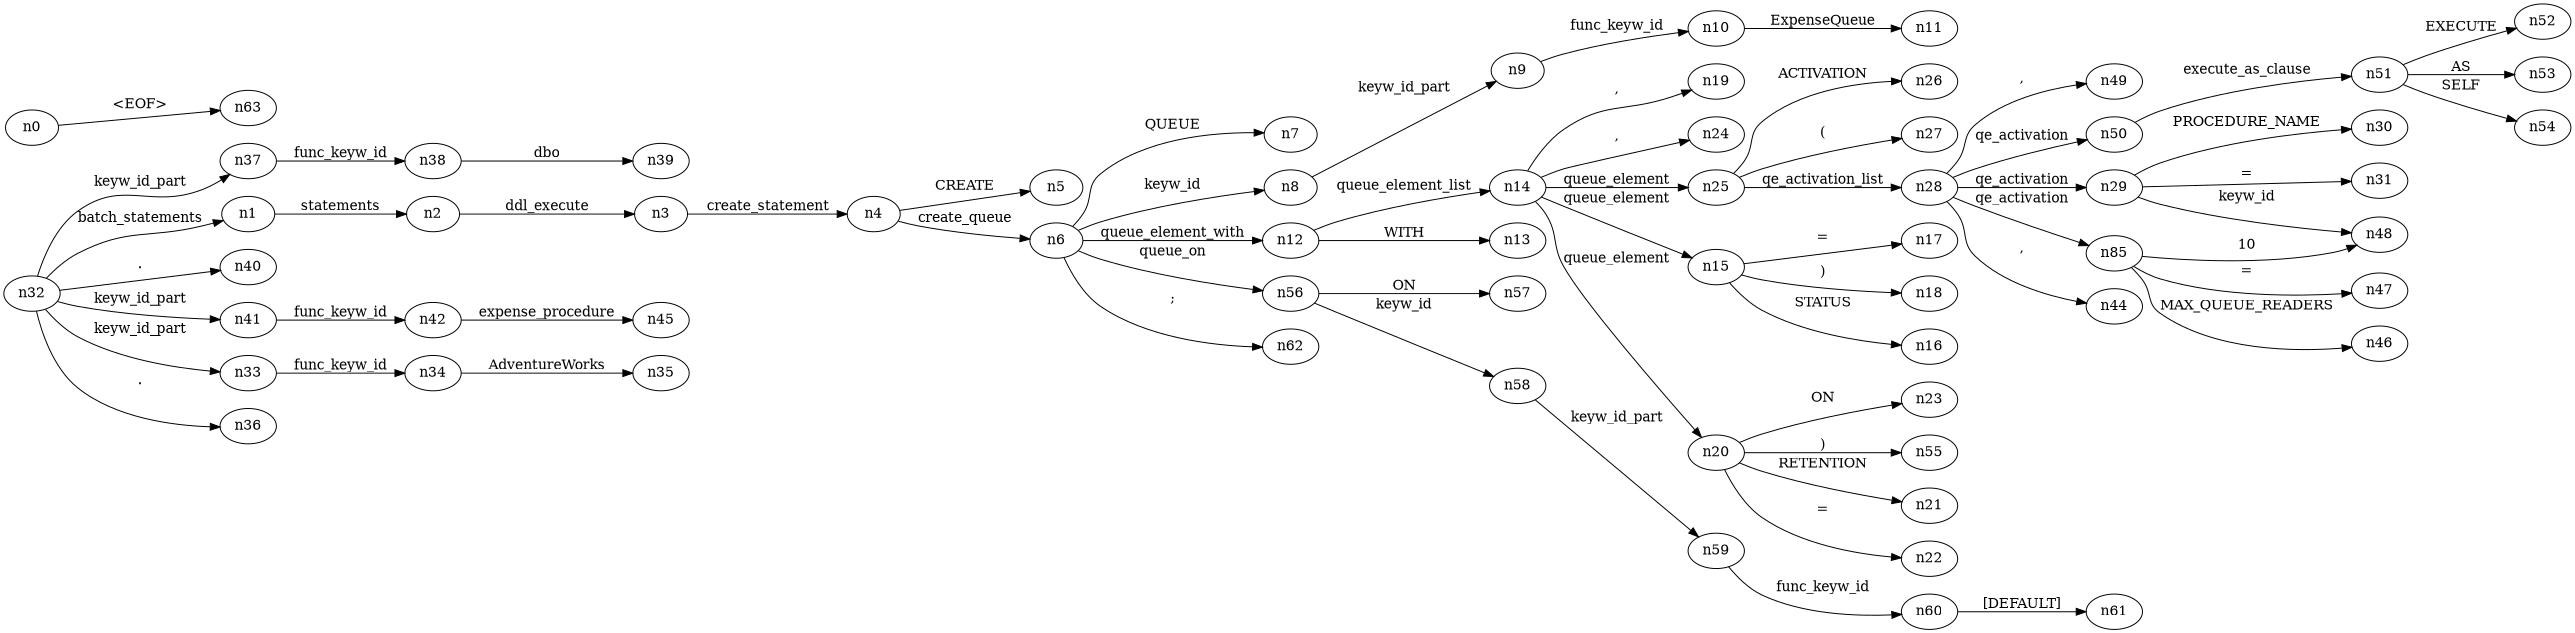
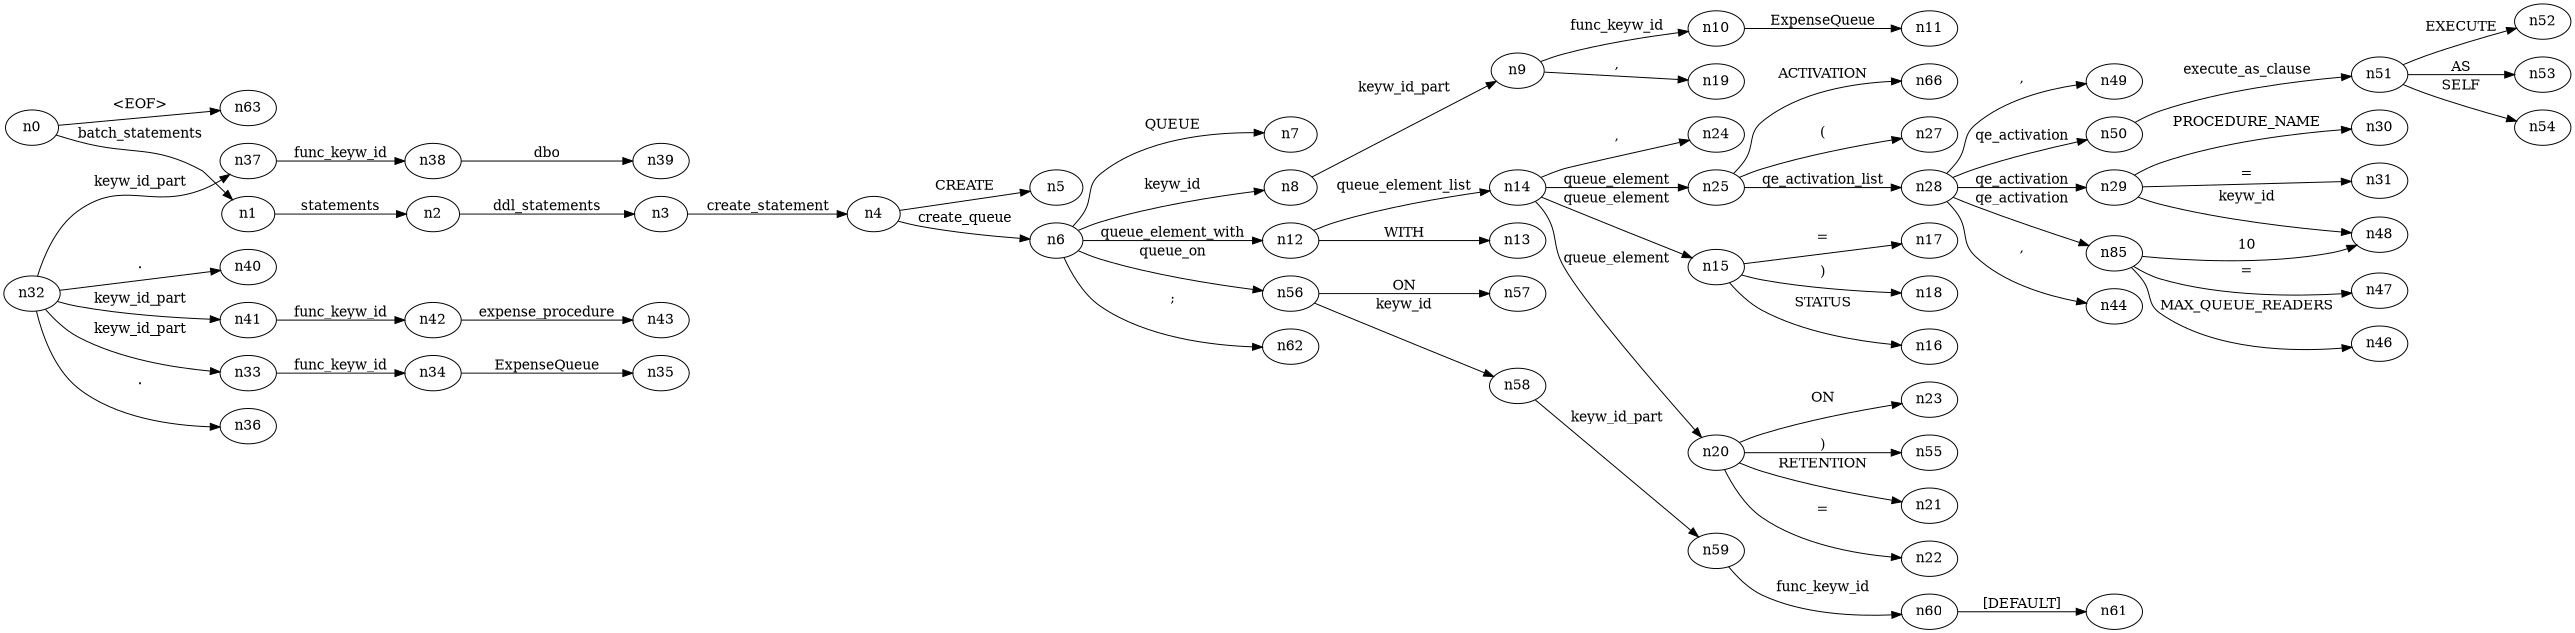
node "n26": label "n26" -> "n66"
edge "n14" -> "n19": now "n9" -> "n19"
edge "n2" -> "n3": label "ddl_execute" -> "ddl_statements"
edge "n32" -> "n1": now "n0" -> "n1"
node "n45": label "n45" -> "n43"
edge "n34" -> "n35": label "AdventureWorks" -> "ExpenseQueue"
